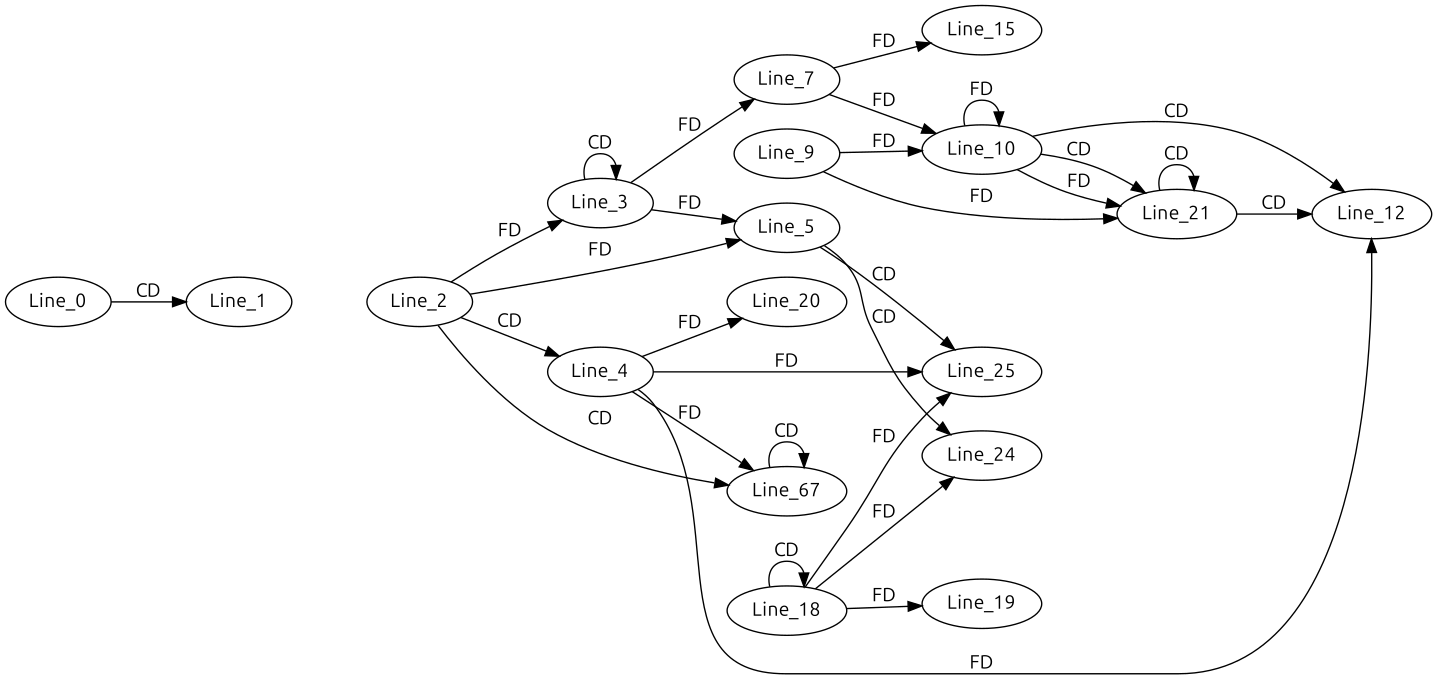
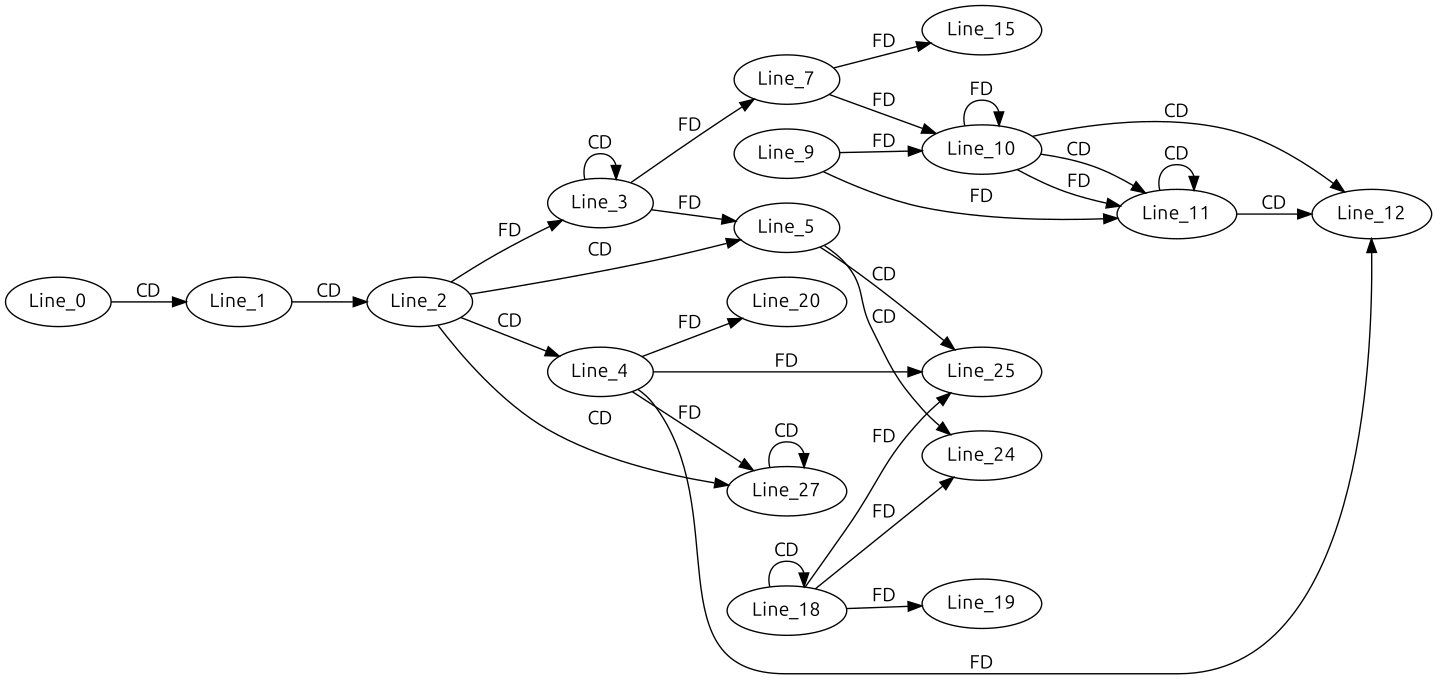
node "Line_21": label "Line_21" -> "Line_11"
edge "Line_2" -> "Line_5": label "FD" -> "CD"
edge "Line_1" -> "Line_2": added, label "CD"
node "Line_67": label "Line_67" -> "Line_27"
